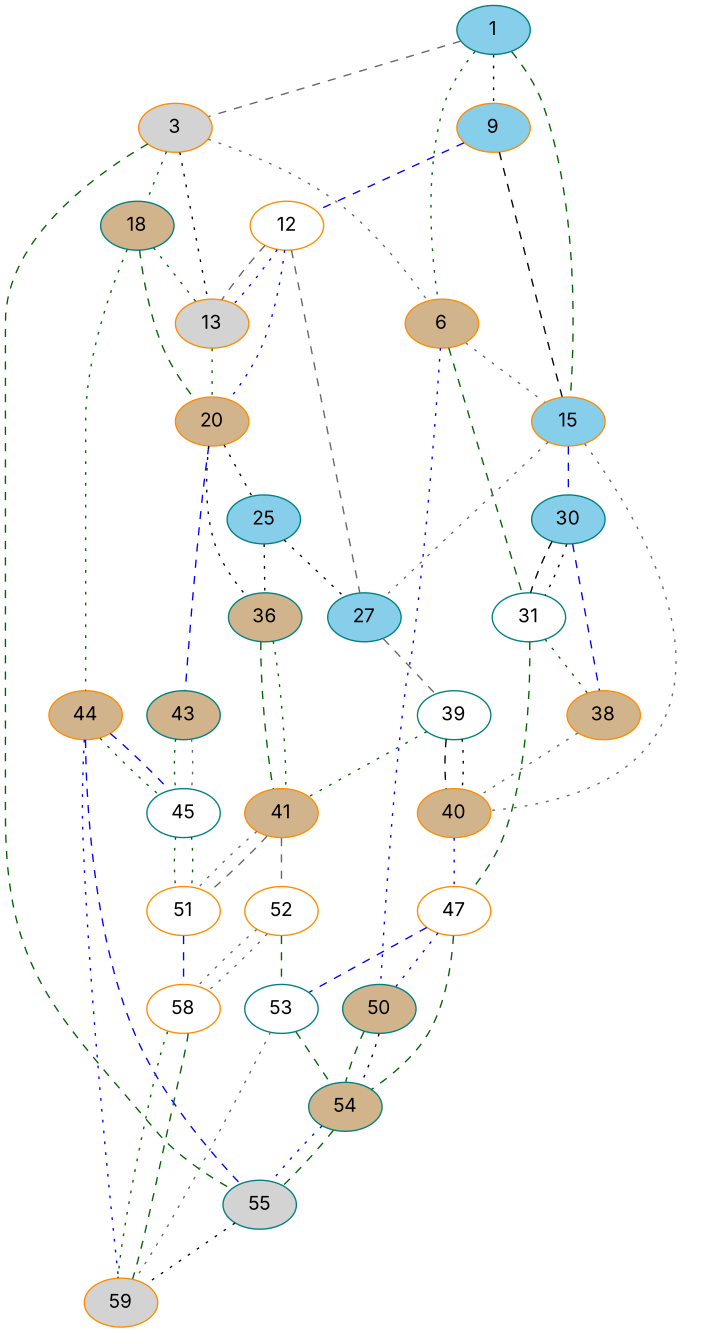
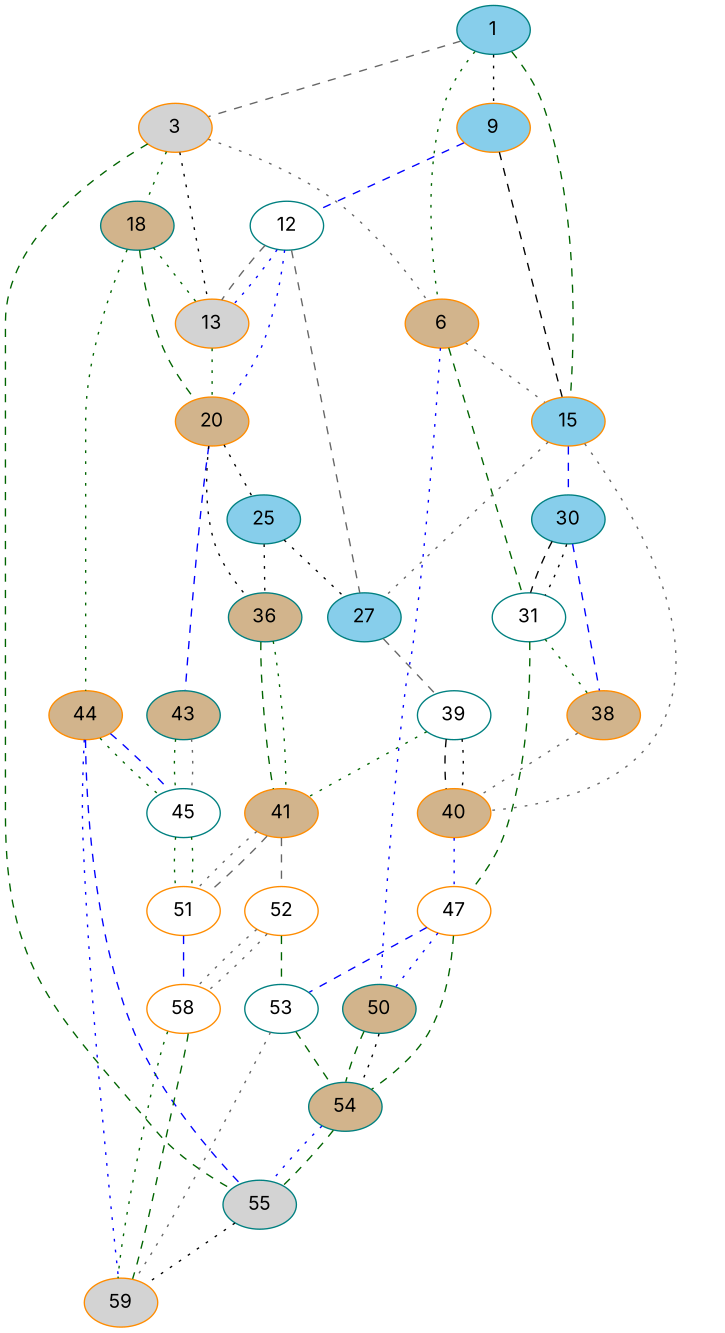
node "12": color darkorange -> teal
